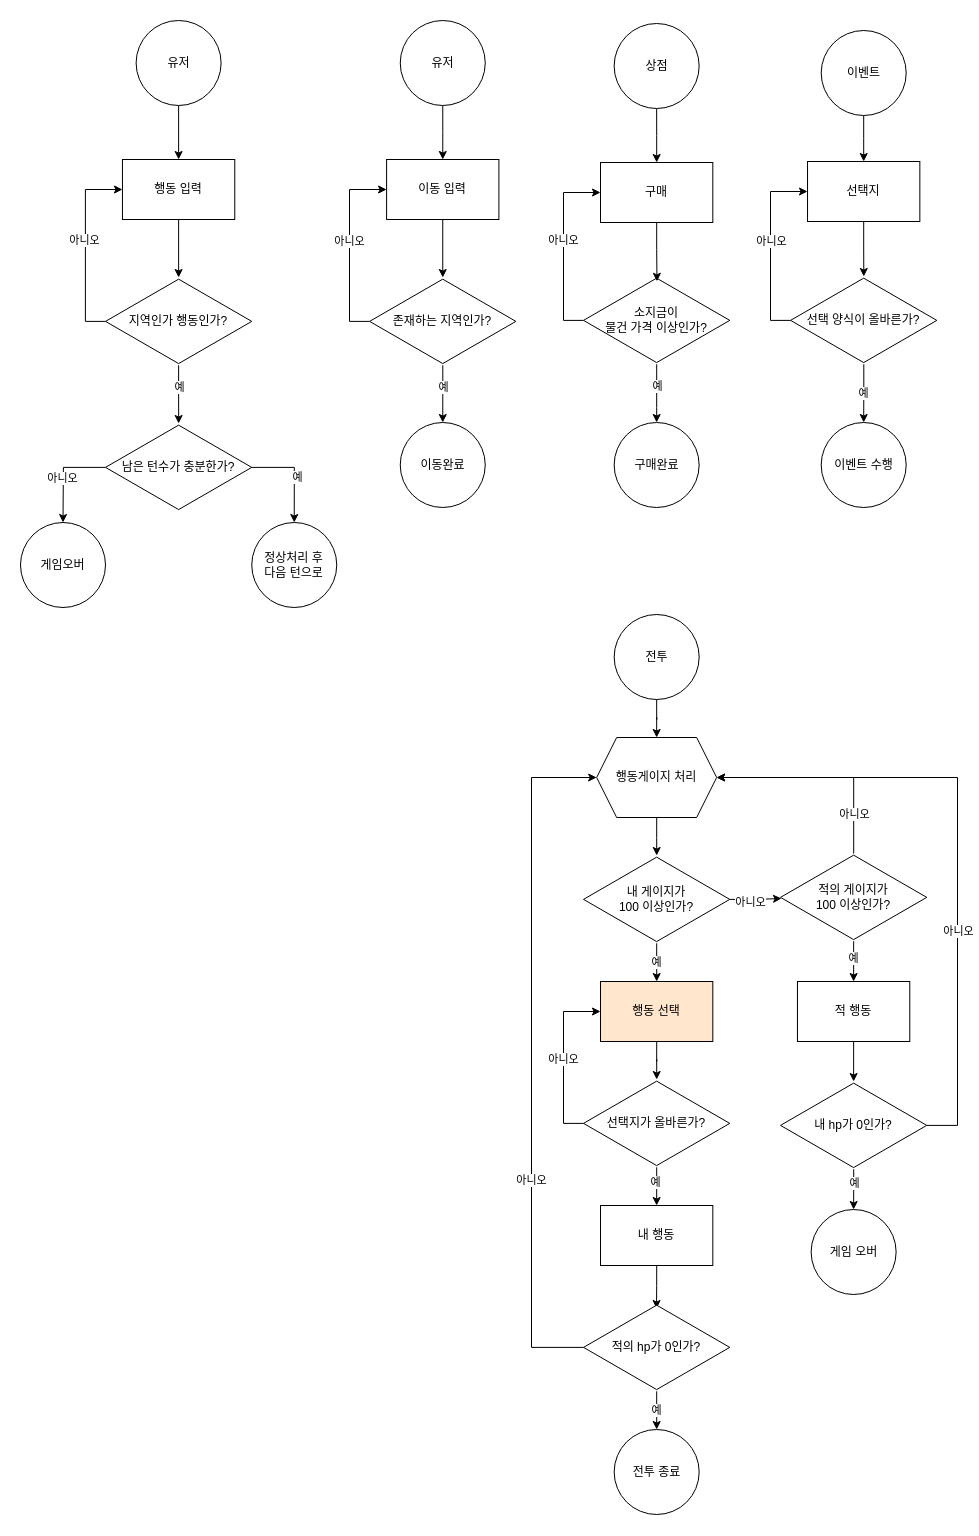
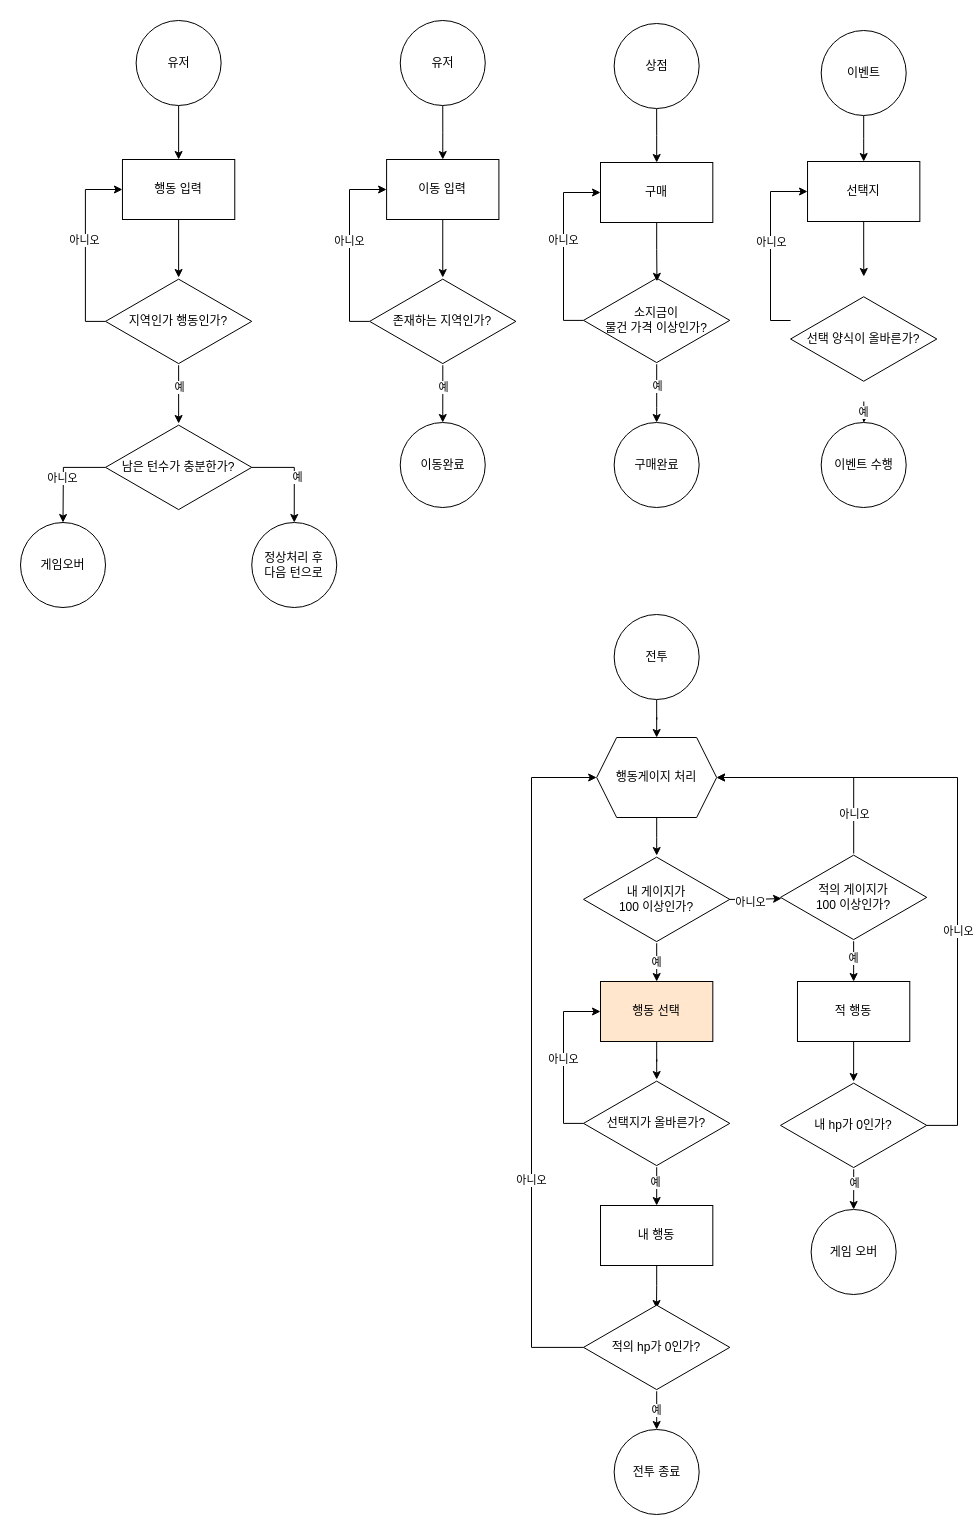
node "선택 양식이 올바른가?": size 146x88 -> 146x125
